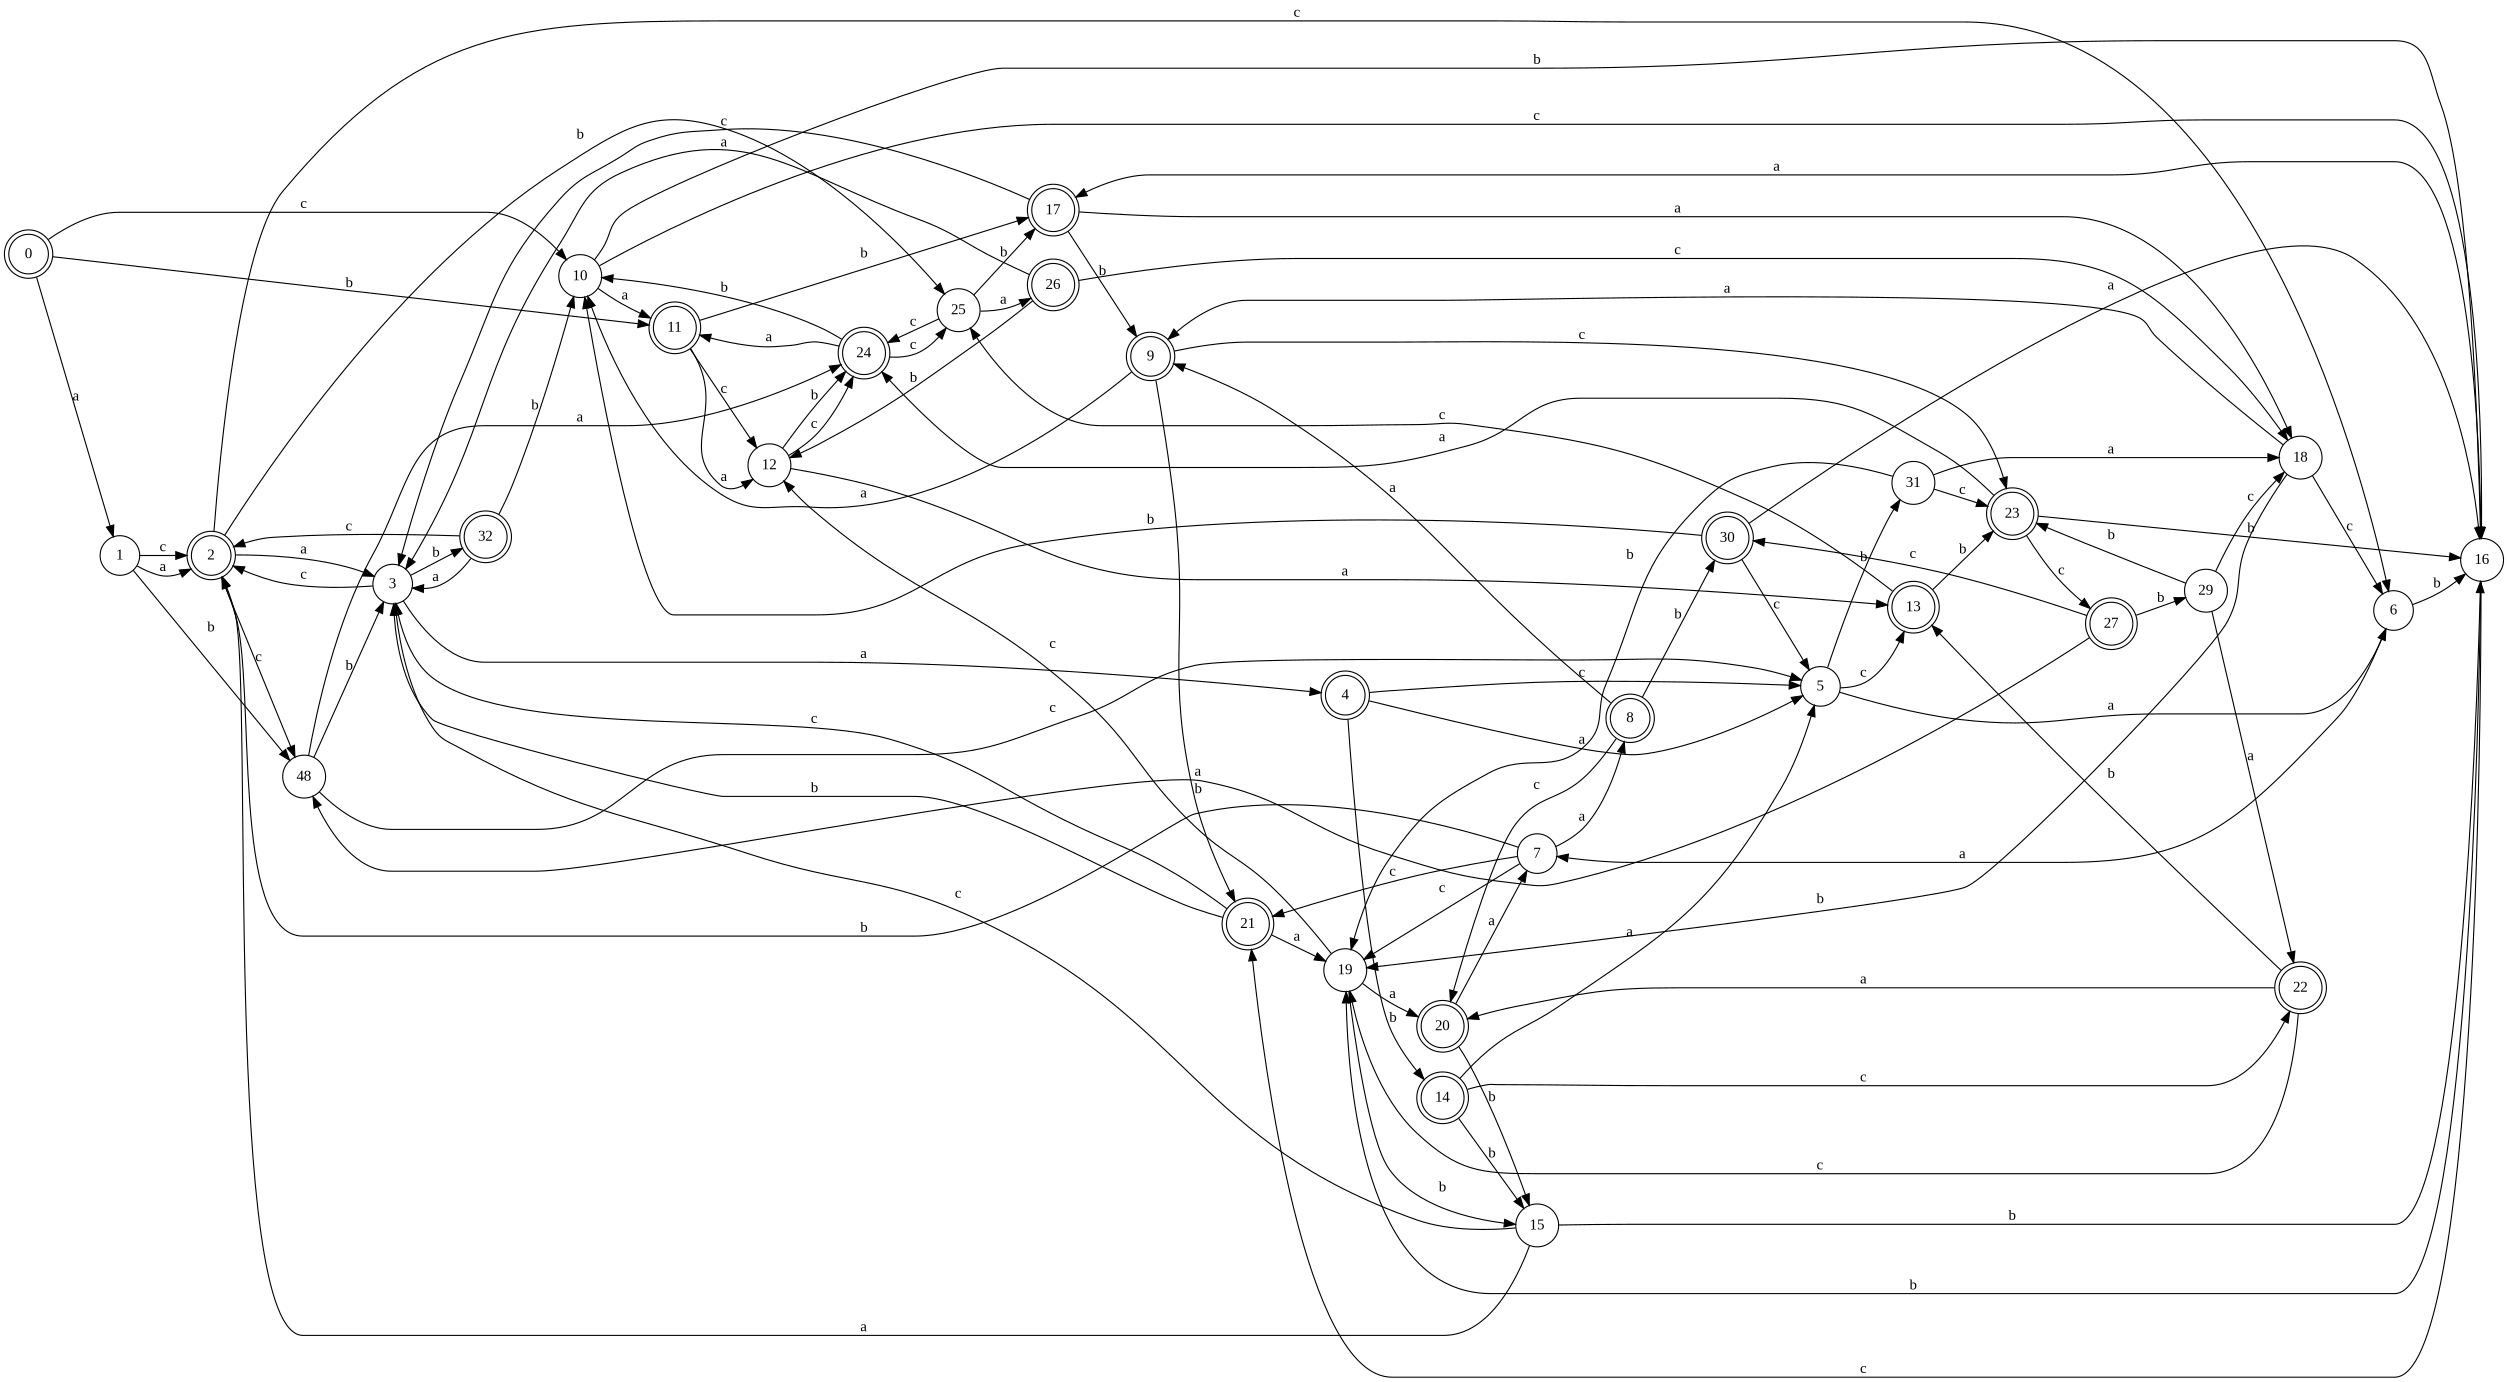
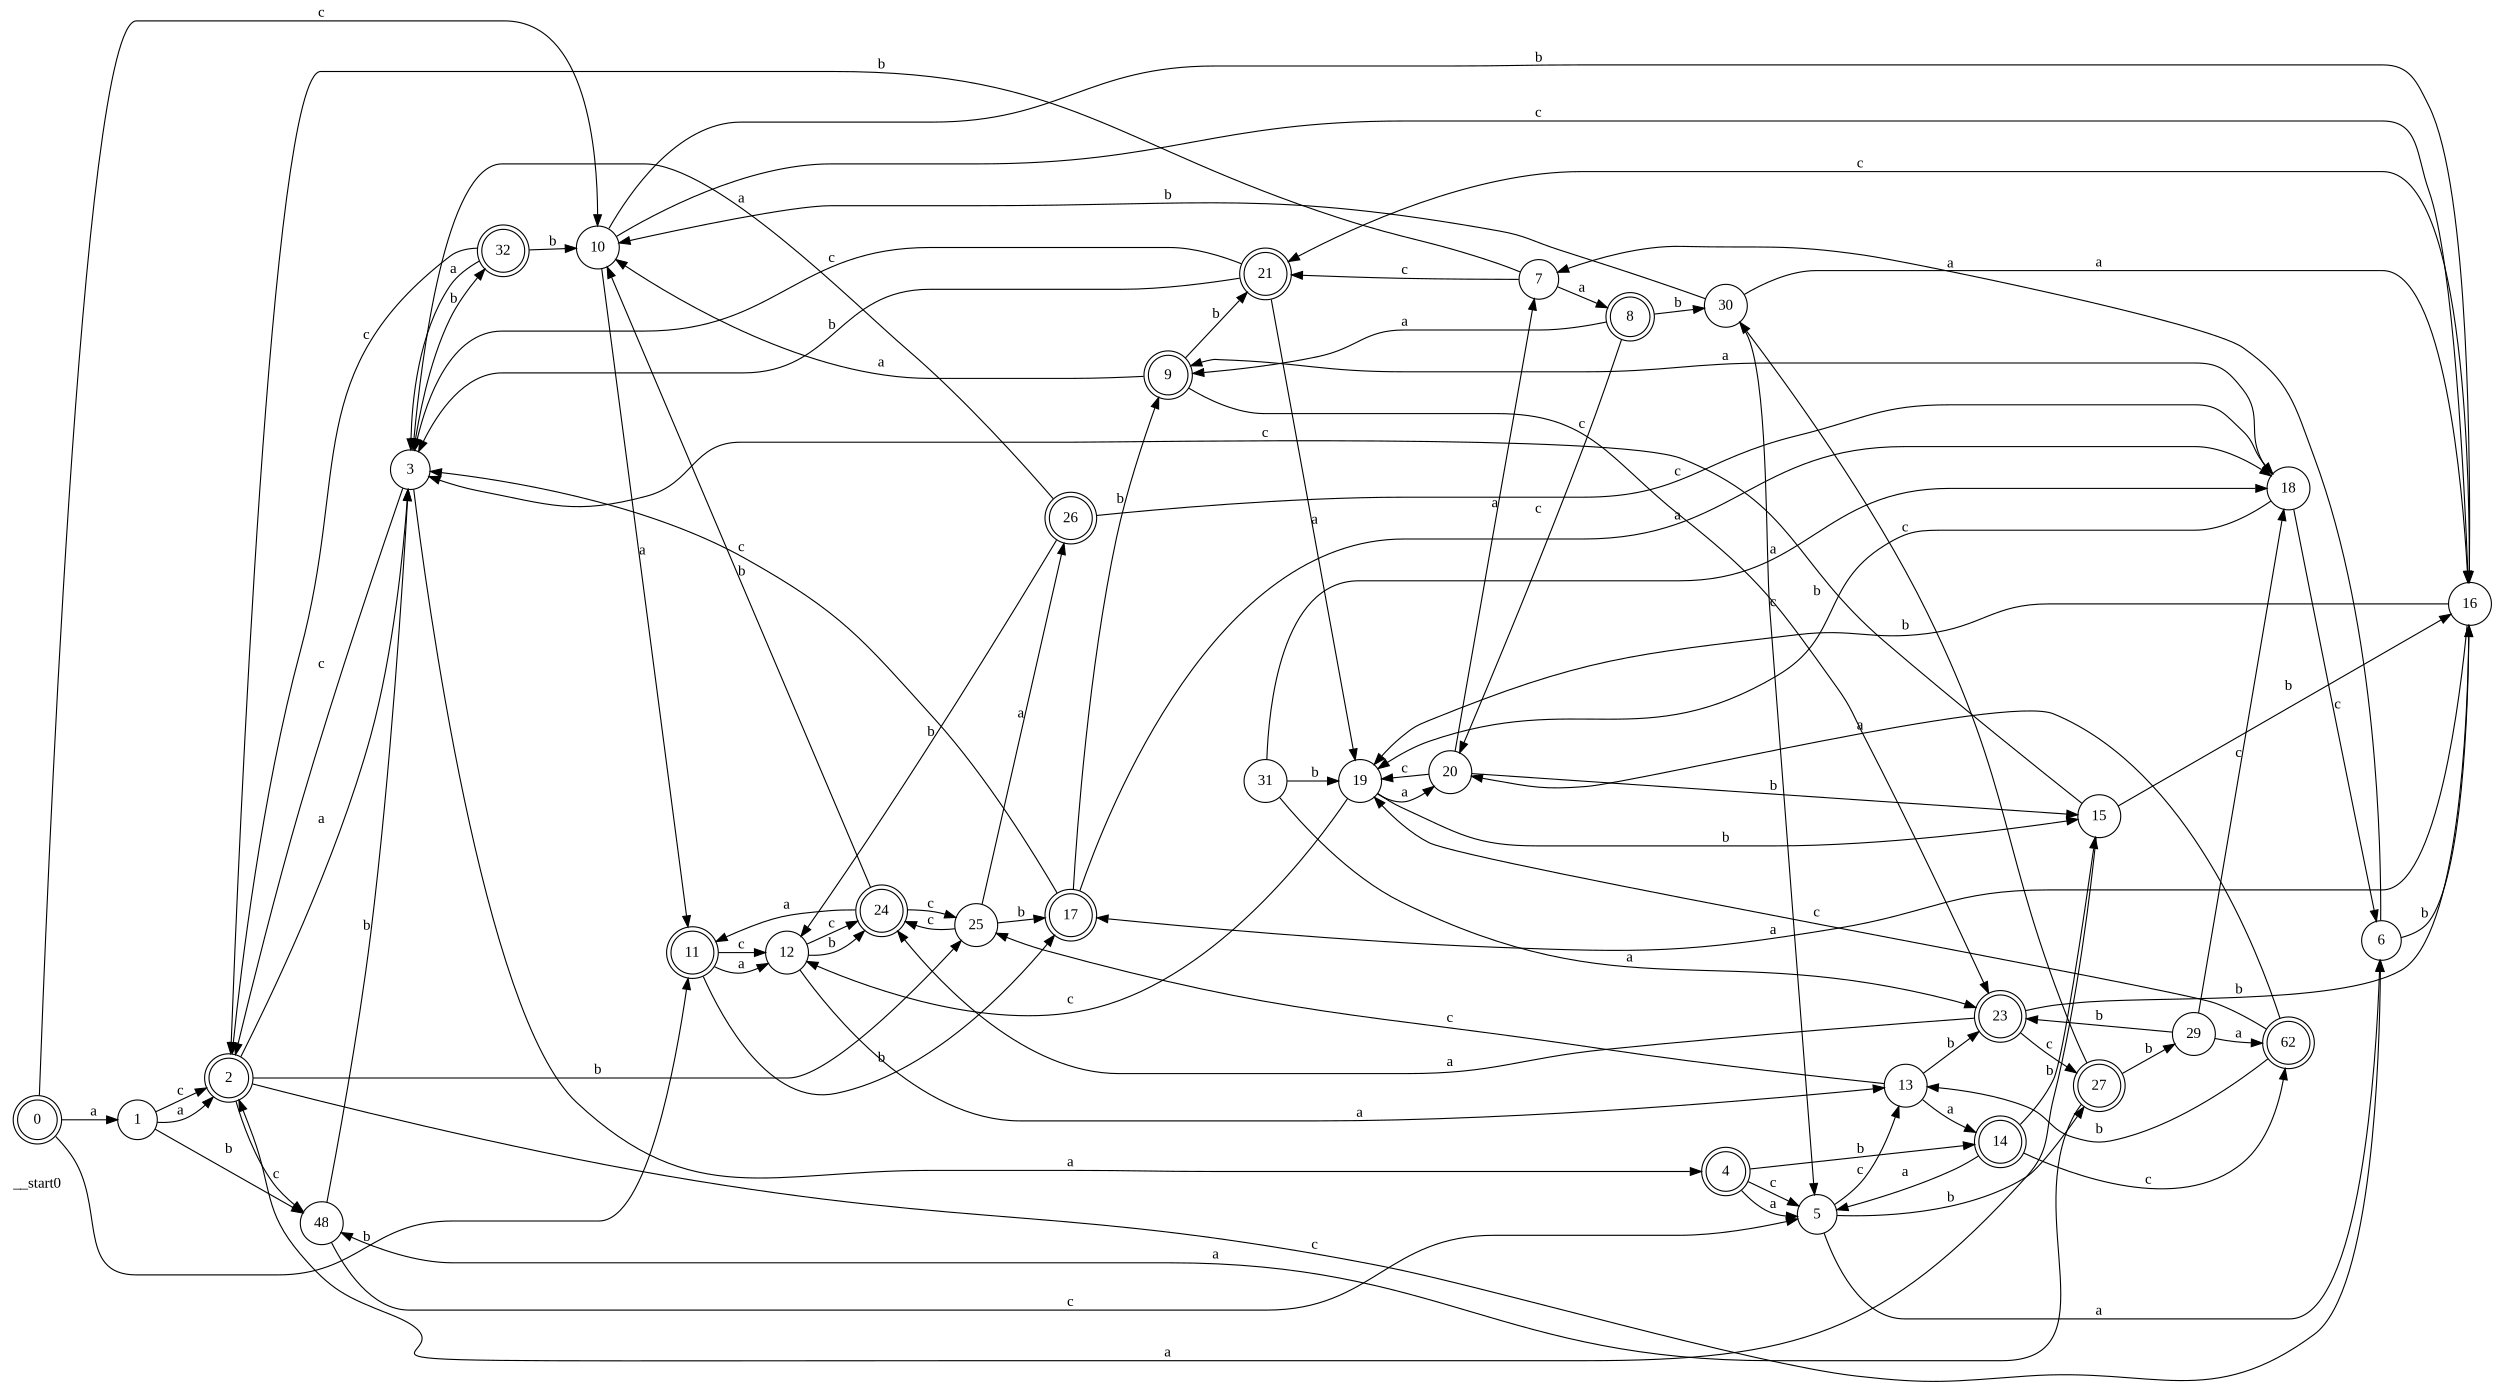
edge "48" -> "24": removed, label "a"
edge "31" -> "23": label "c" -> "a"
node "30": shape doublecircle -> circle
edge "5" -> "31": now "5" -> "27"
node "13": shape doublecircle -> circle
edge "7" -> "19": now "20" -> "19"
node "22": label "22" -> "62"
node "20": shape doublecircle -> circle
edge "13" -> "14": added, label "a"
node "__start0": added
